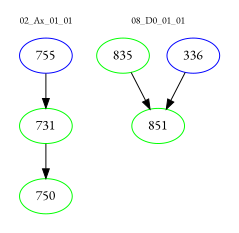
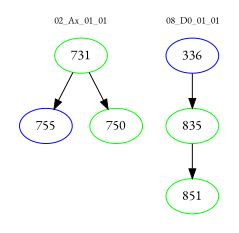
edge "755" -> "731": reversed
edge "336" -> "851": now "336" -> "835"
